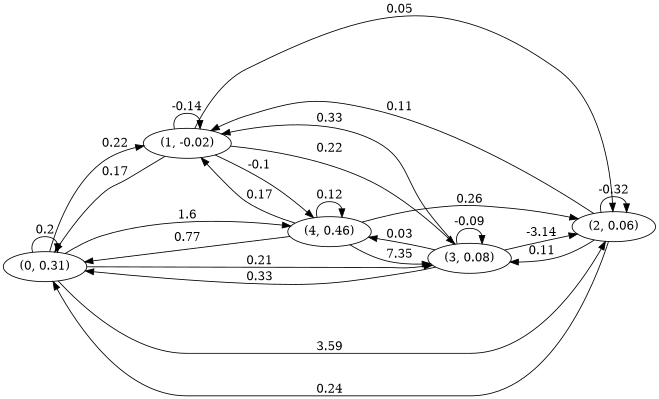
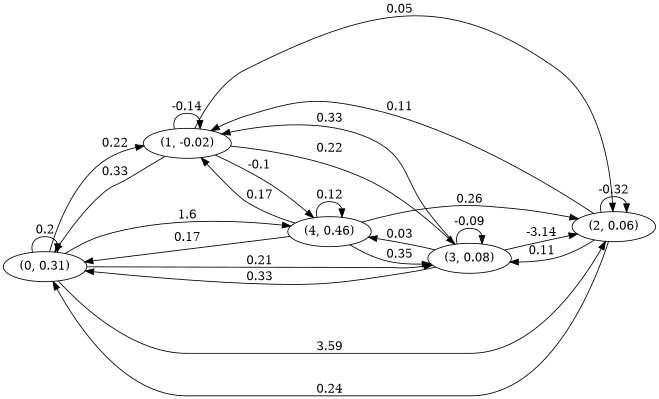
edge "(1, -0.02)" -> "(0, 0.31)": label "0.17" -> "0.33"
edge "(4, 0.46)" -> "(0, 0.31)": label "0.77" -> "0.17"
edge "(4, 0.46)" -> "(3, 0.08)": label "7.35" -> "0.35"
